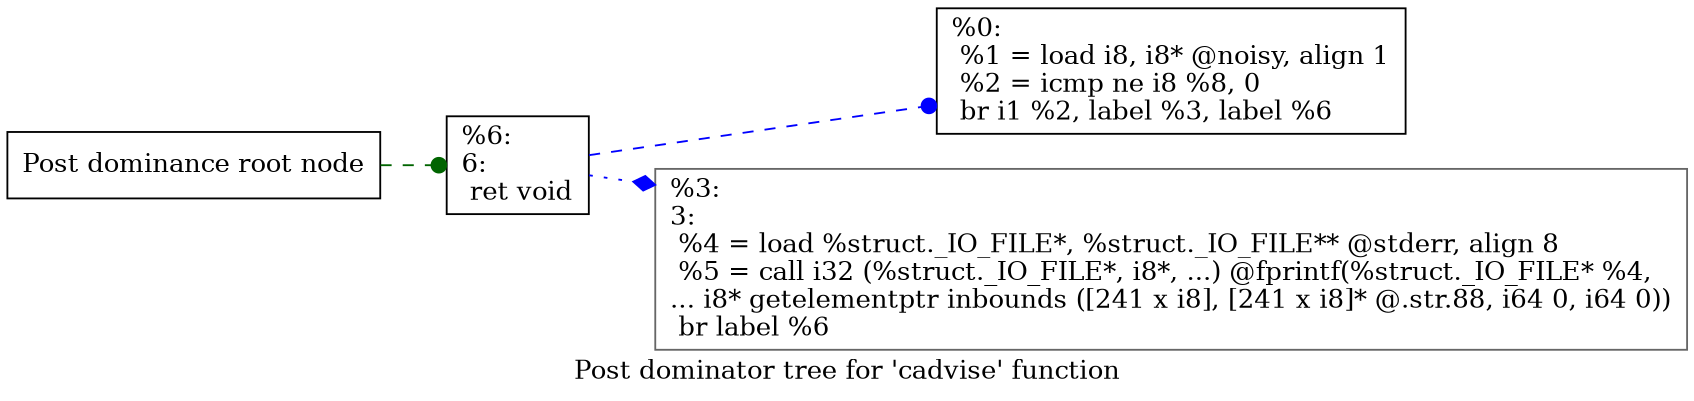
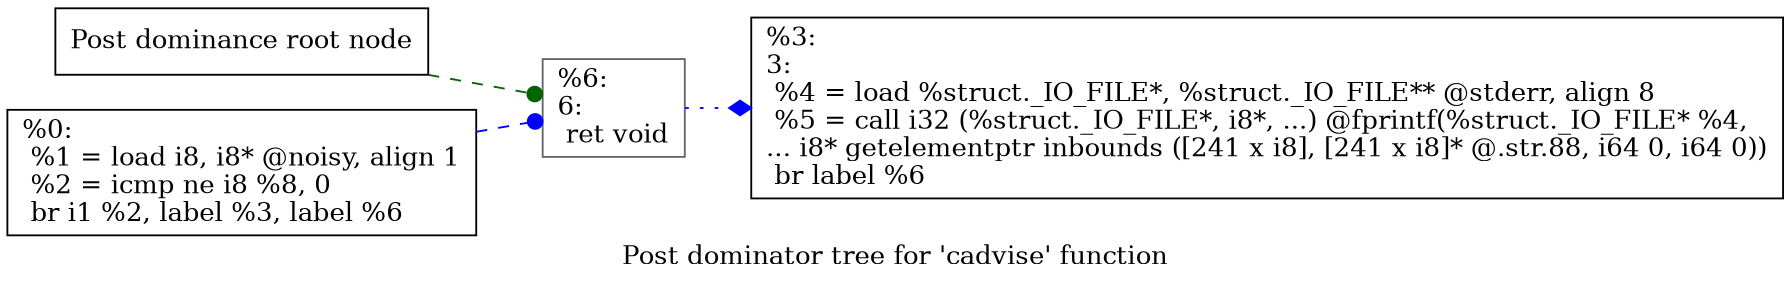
edge "%6:" -> "%0:": reversed
node "%6:": color black -> gray40
node "%3:": color gray40 -> black
